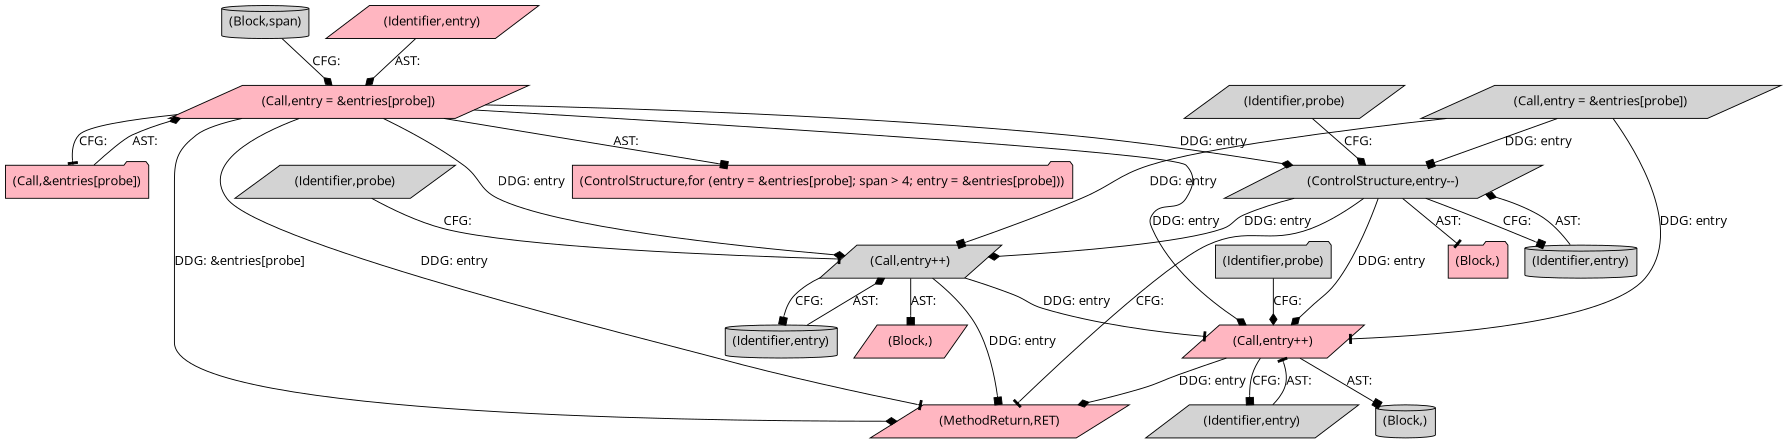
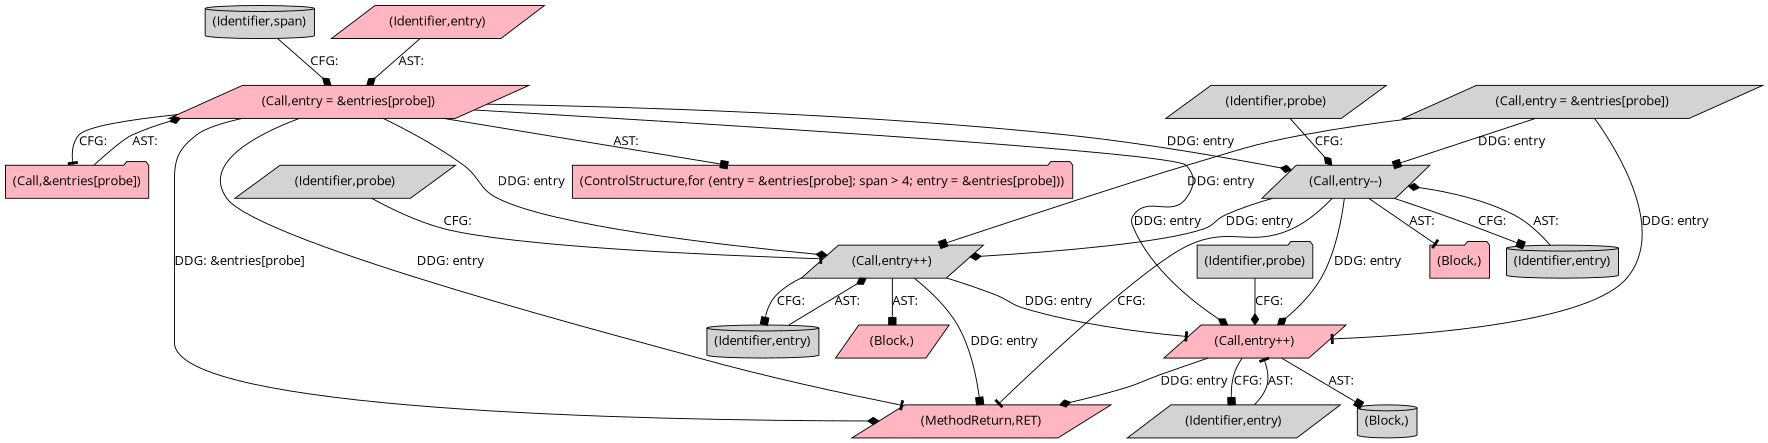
node "(Block,span)": label "(Block,span)" -> "(Identifier,span)"
node "(ControlStructure,entry--)": label "(ControlStructure,entry--)" -> "(Call,entry--)"
